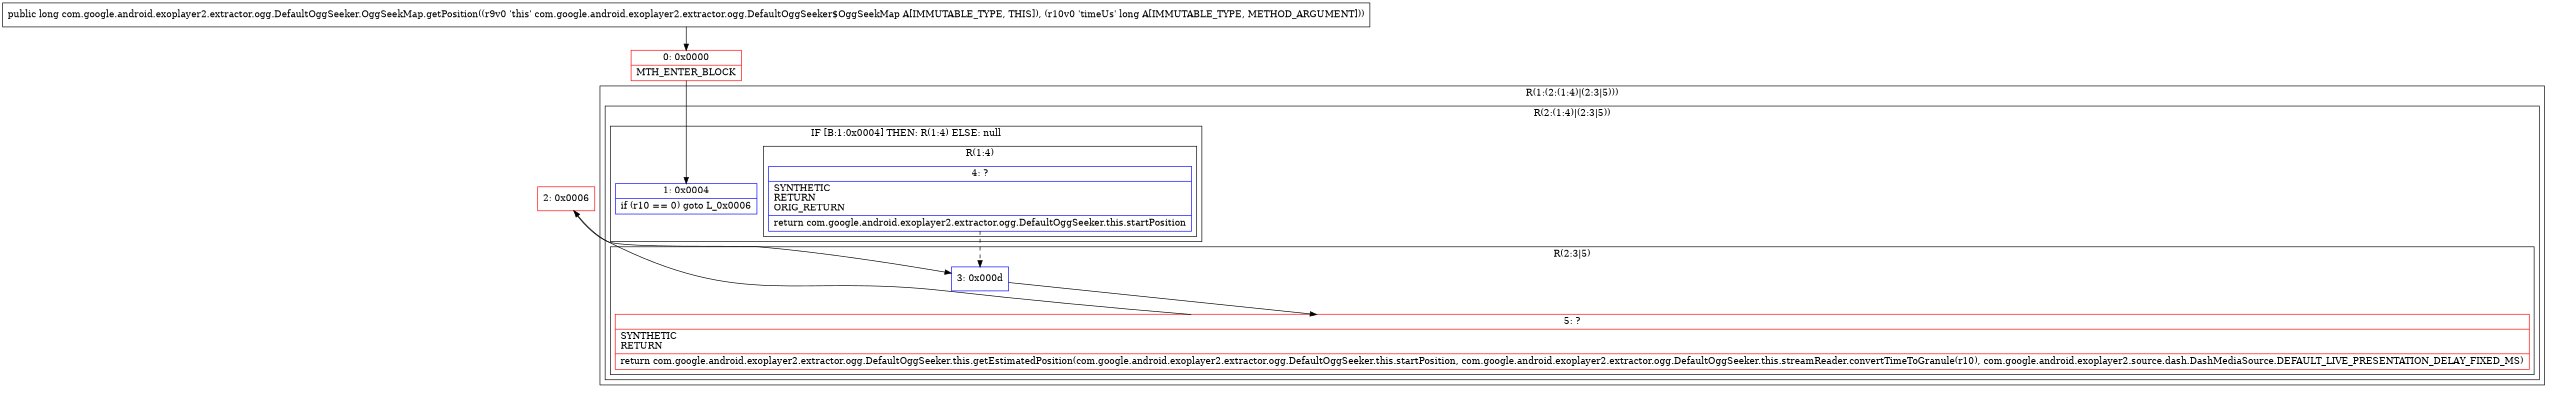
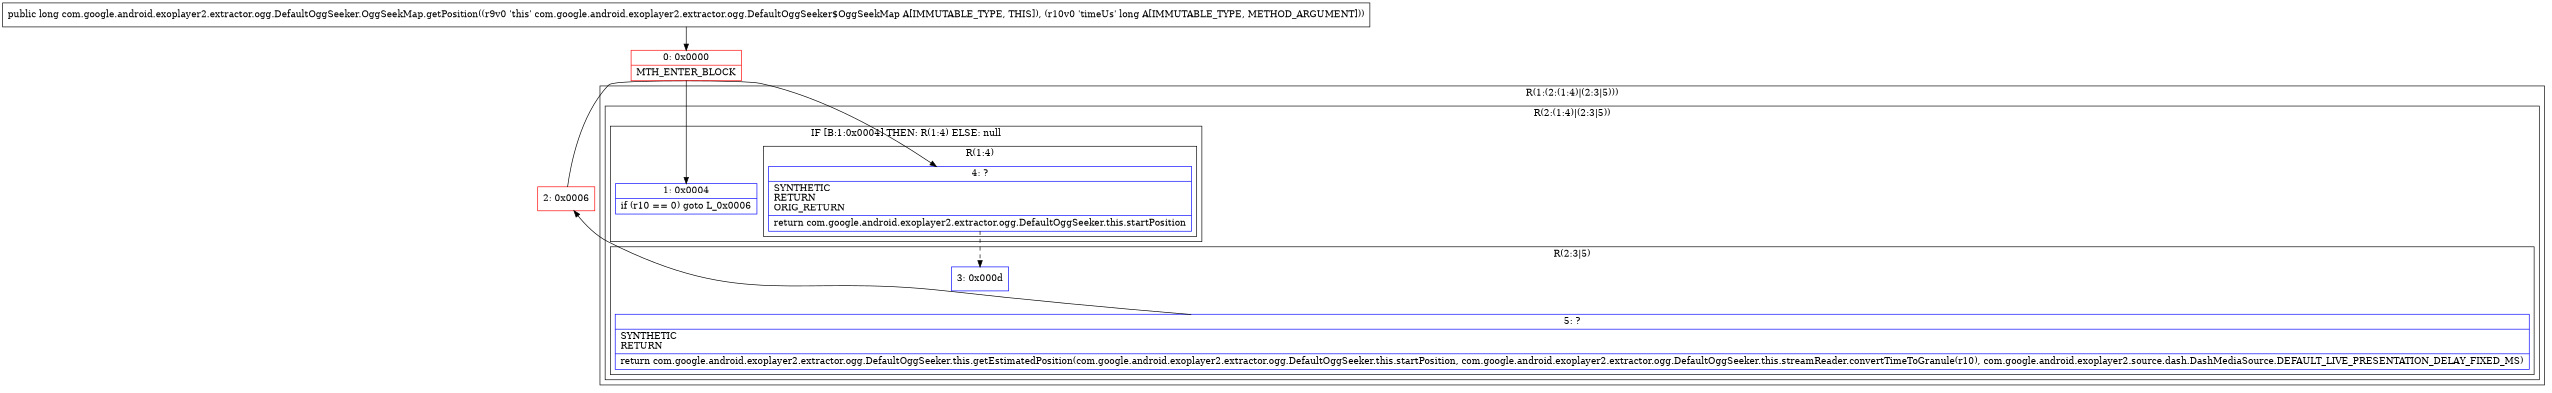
edge "2: 0x0006" -> "3: 0x000d": now "2: 0x0006" -> "4: ?"
edge "3: 0x000d" -> "5: ?": removed
node "5: ?": color red -> blue
